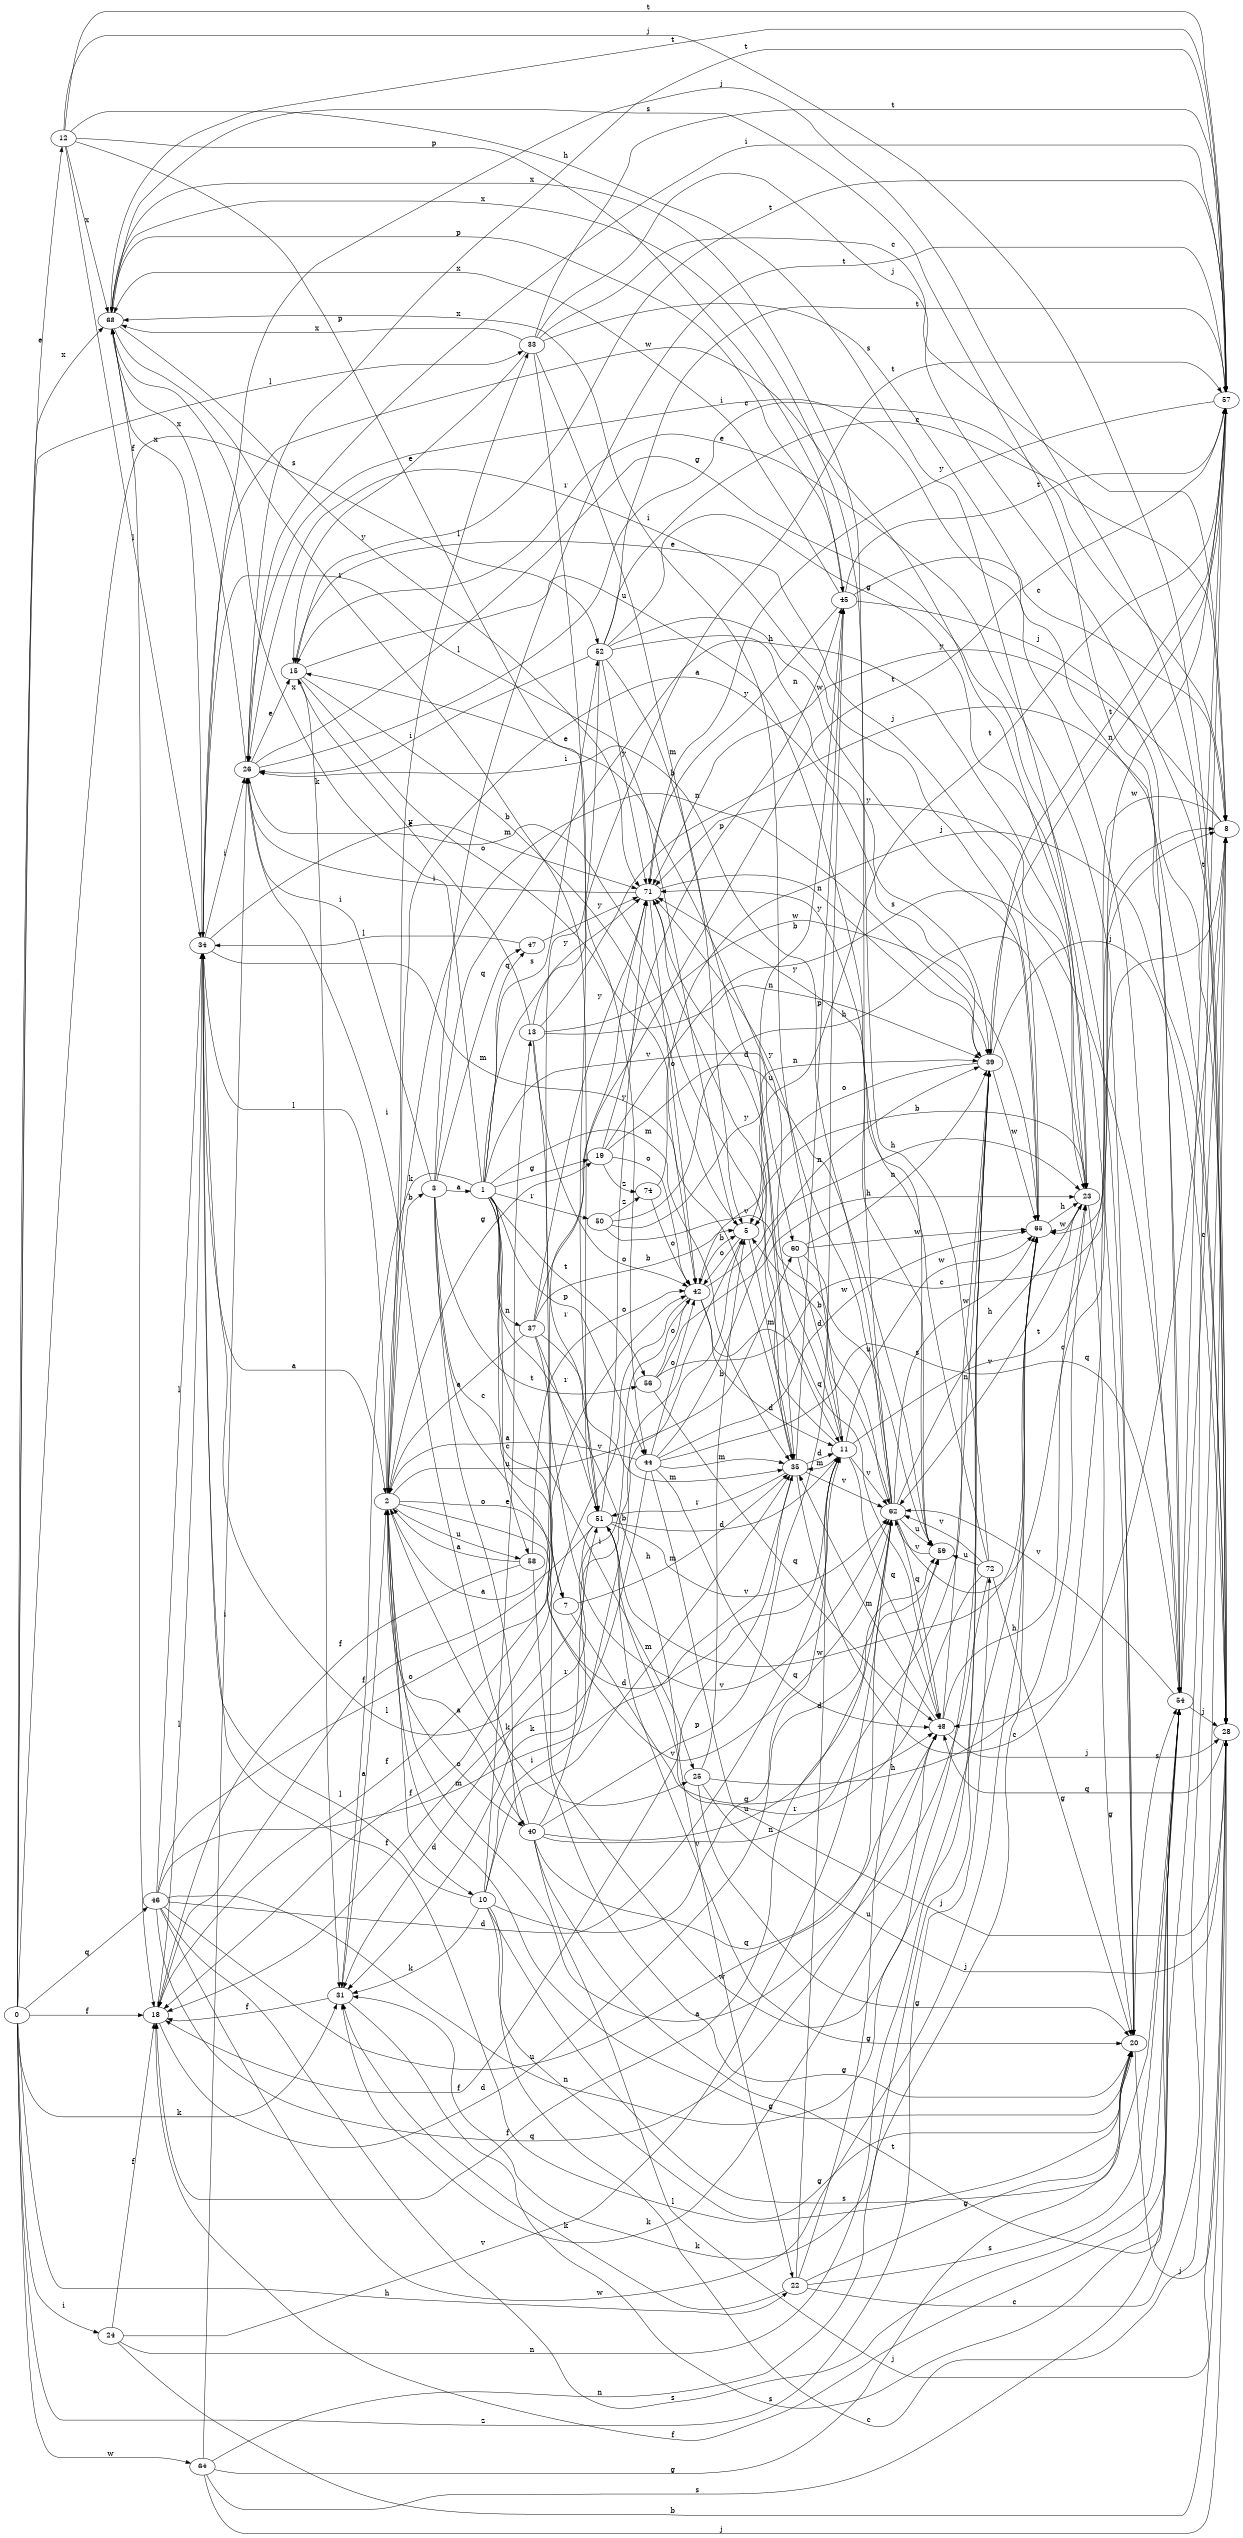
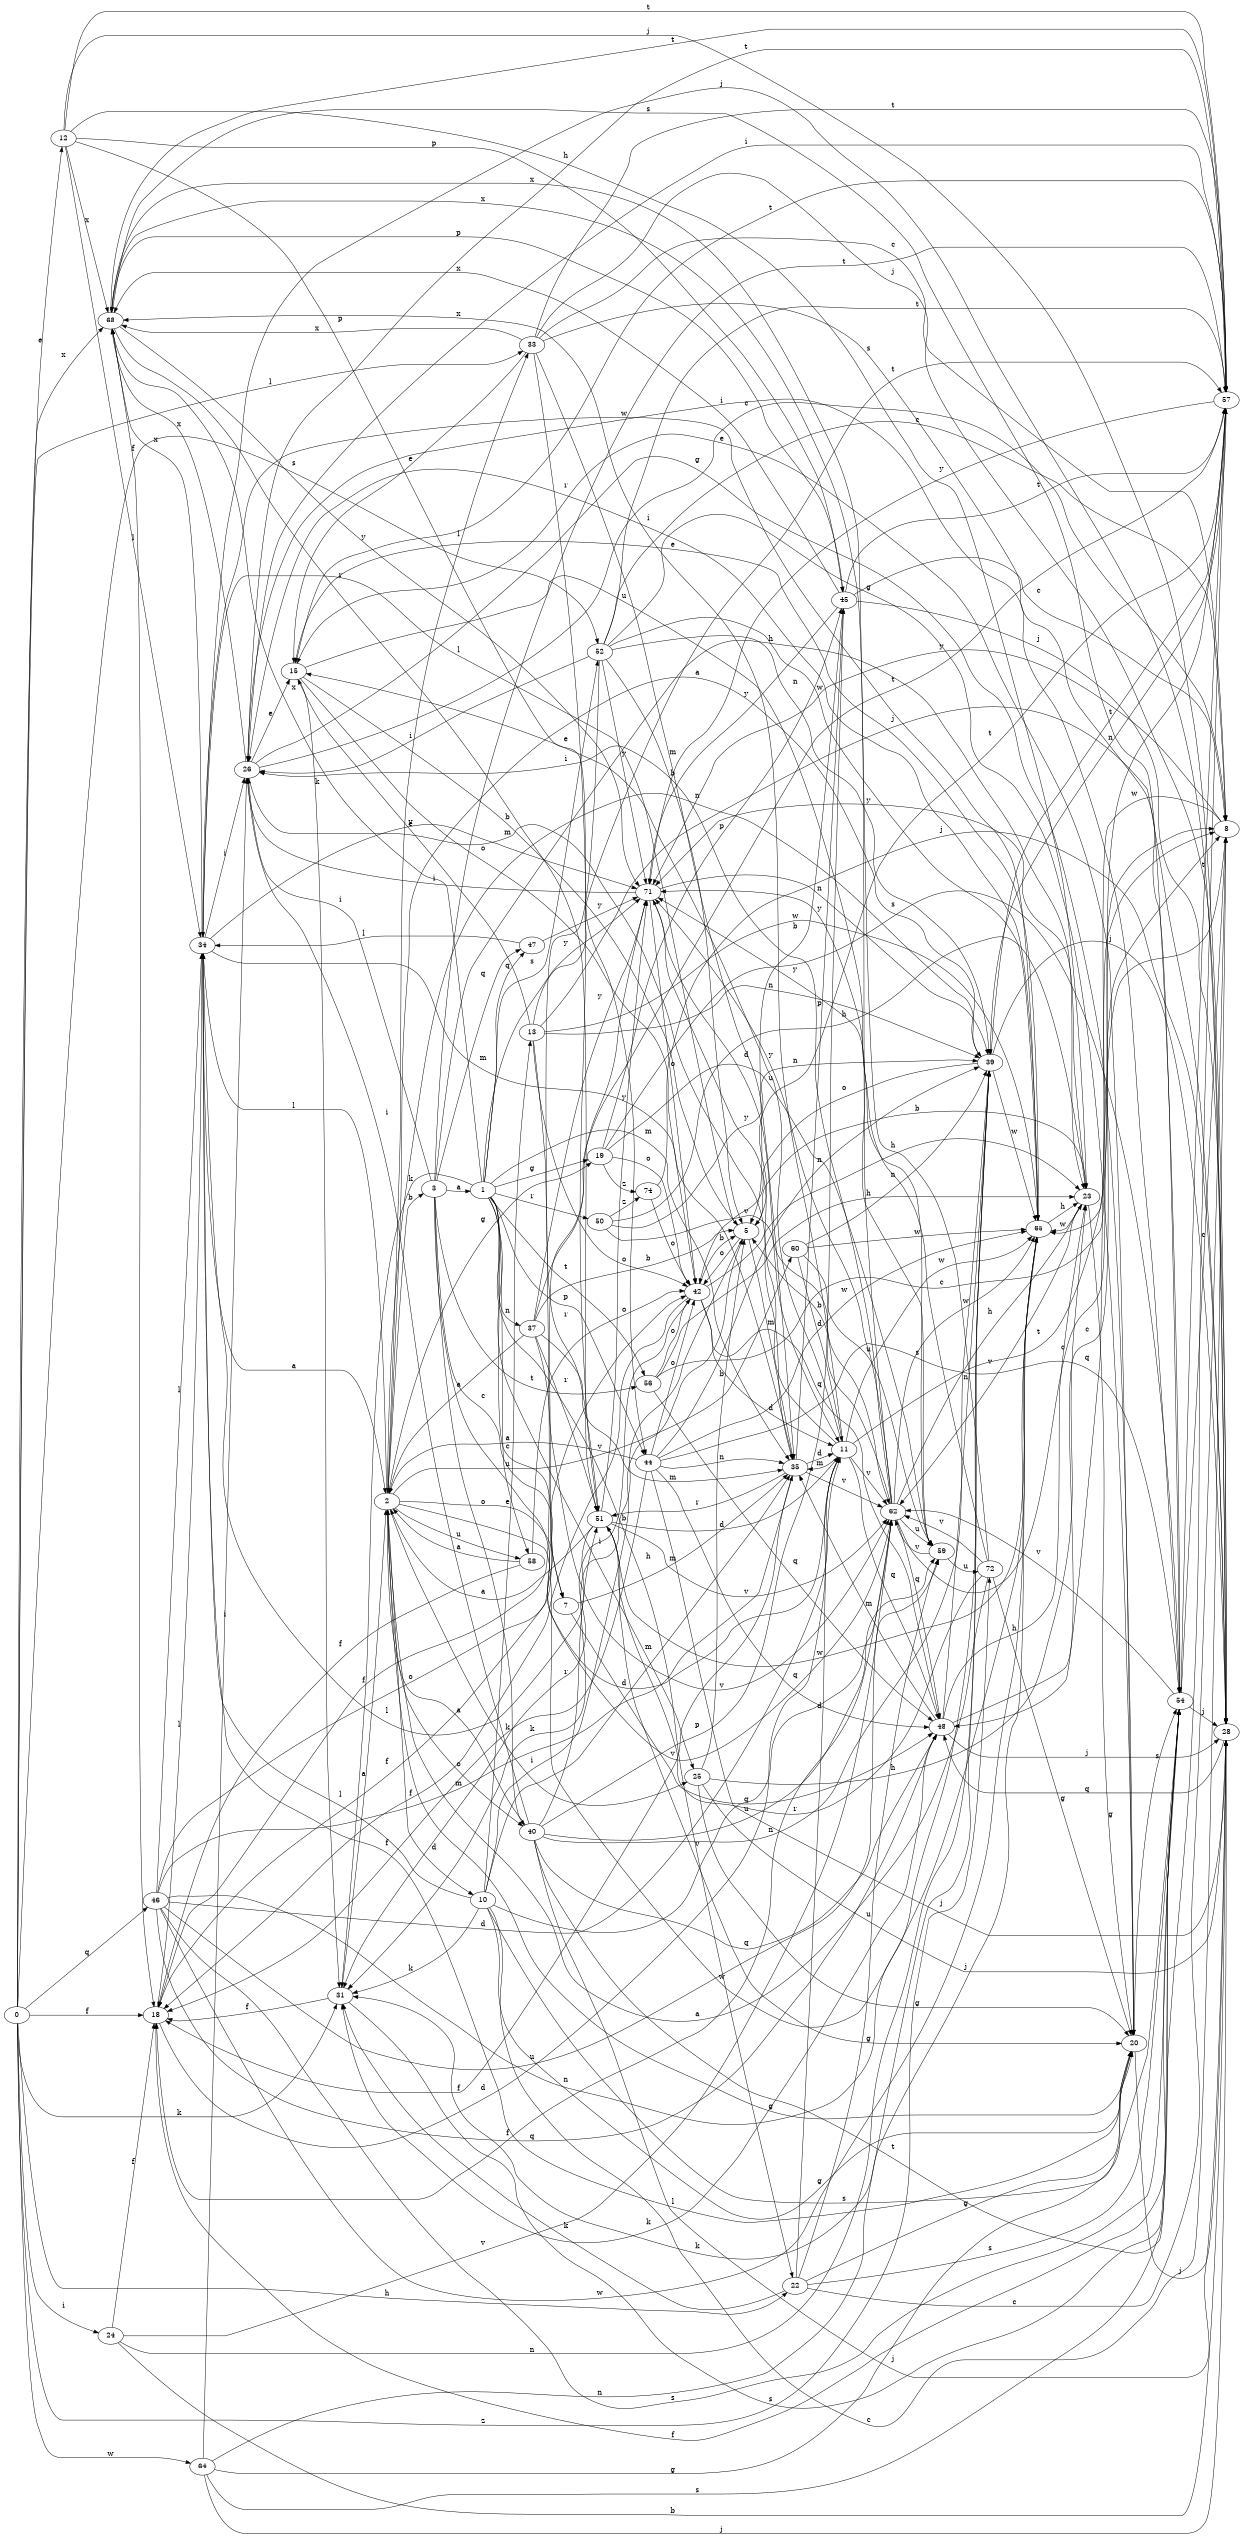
edge "34" -> "23": now "34" -> "65"
edge "1" -> "60": removed, label "v"
edge "44" -> "35": label "m" -> "n"
edge "35" -> "8": now "48" -> "8"
edge "72" -> "59": reversed
edge "58" -> "20": removed, label "g"
